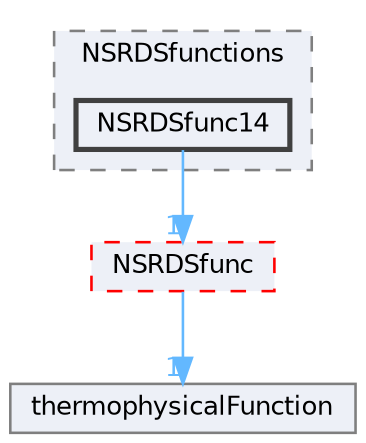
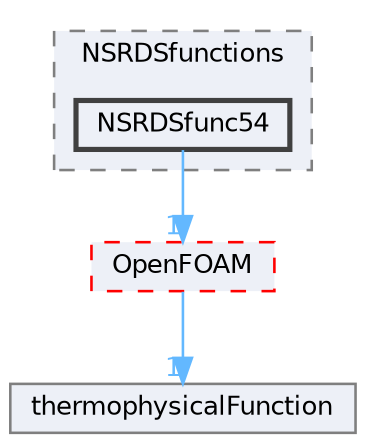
node "NSRDSfunc14": label "NSRDSfunc14" -> "NSRDSfunc54"
node "NSRDSfunc": label "NSRDSfunc" -> "OpenFOAM"
